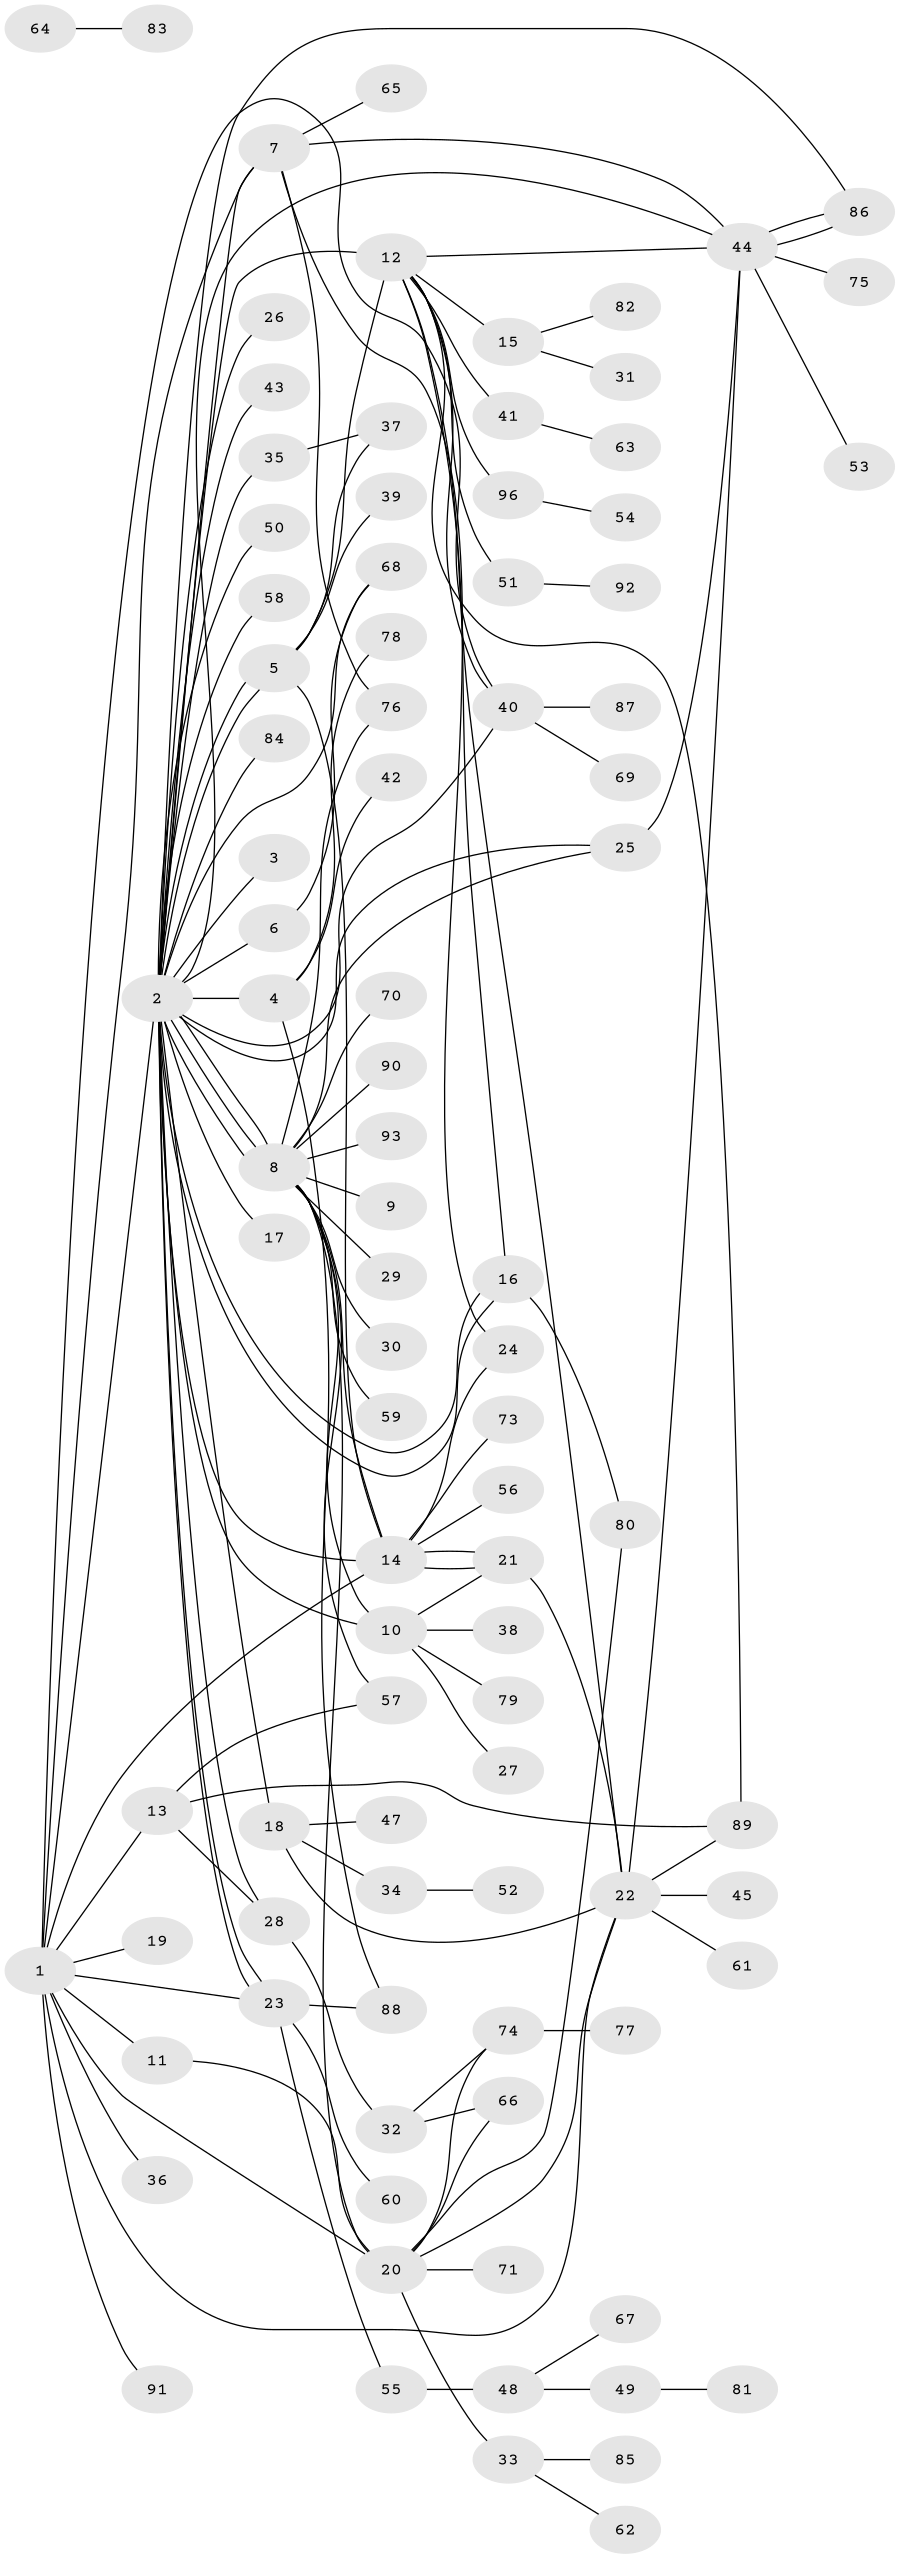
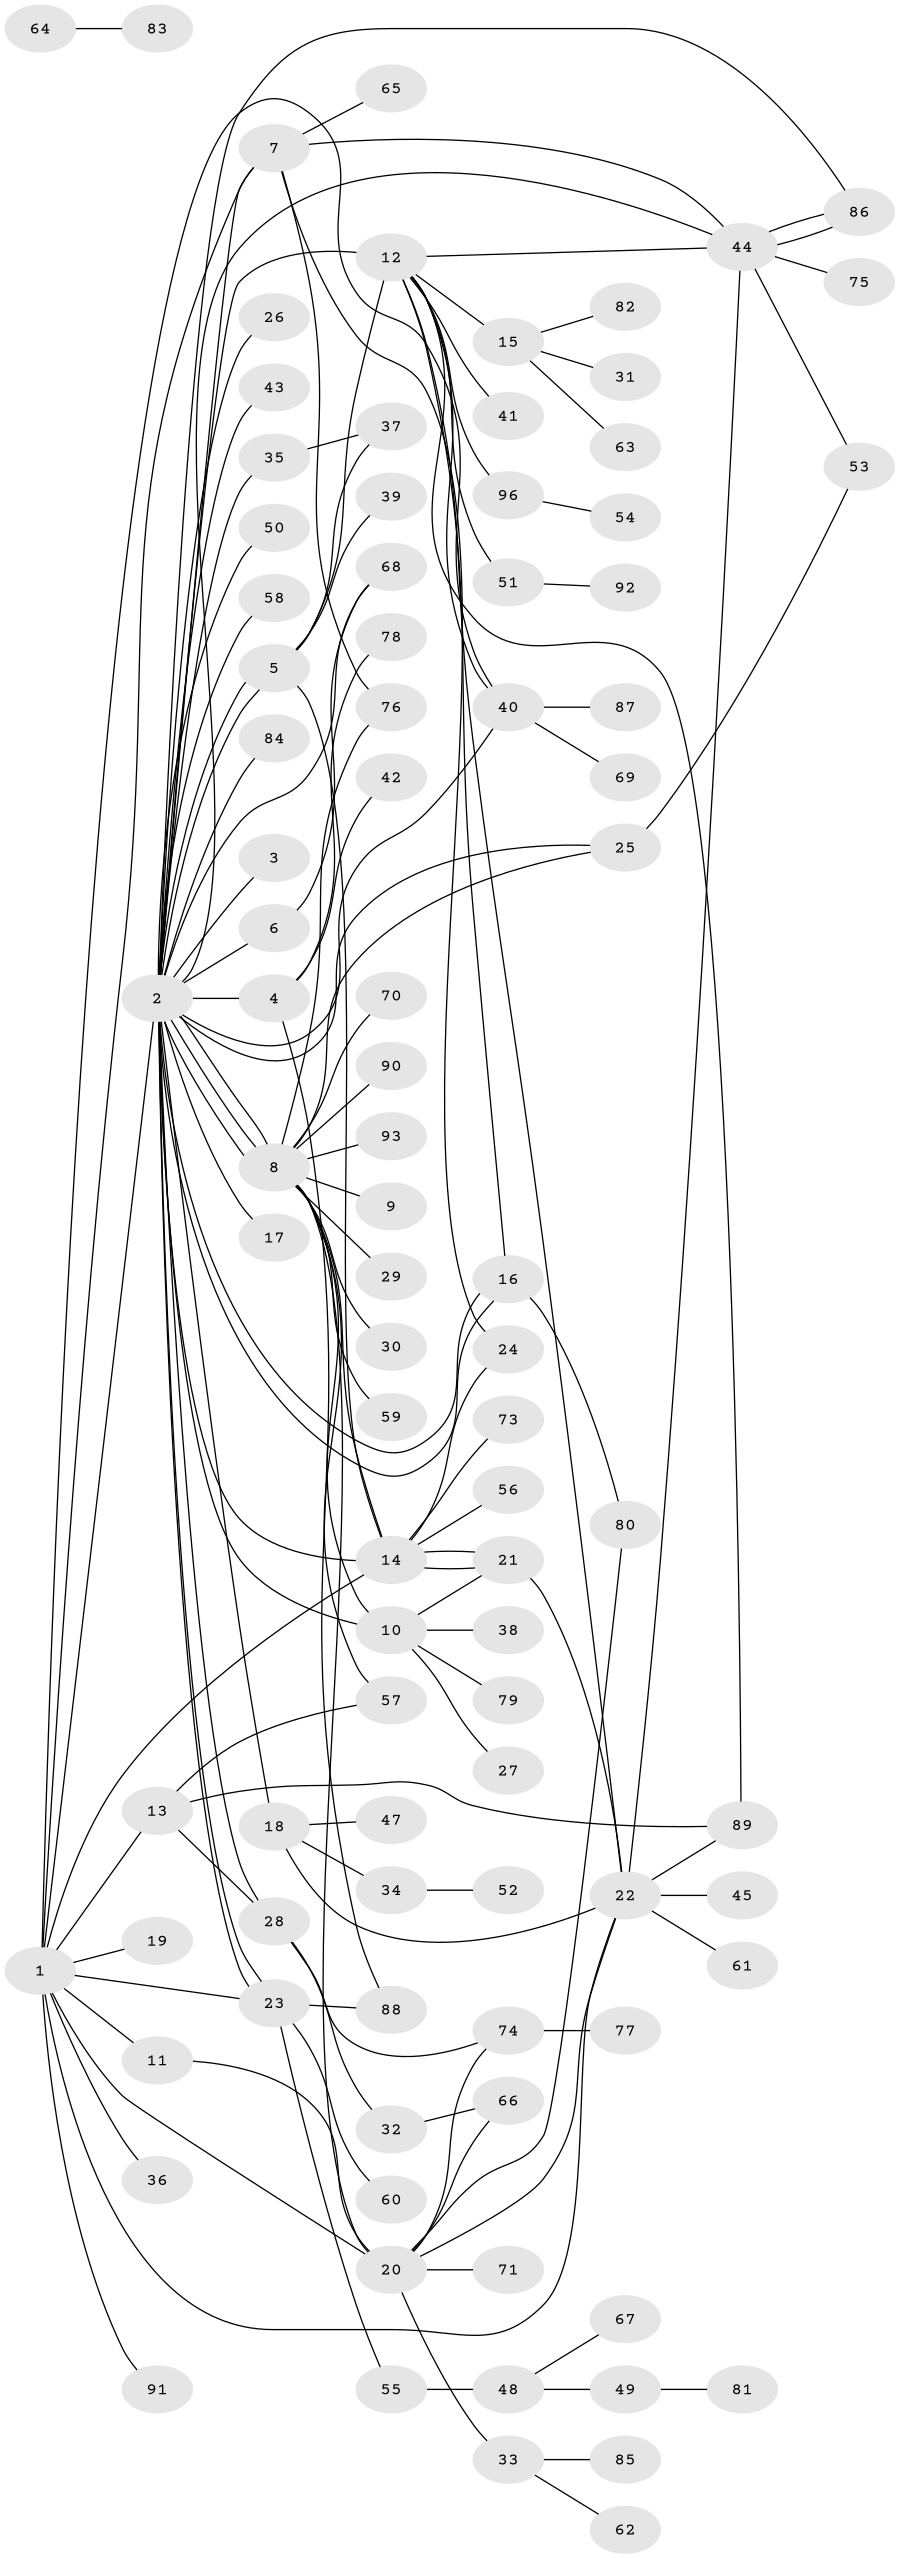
edge "41" -- "63": now "15" -- "63"
edge "44" -- "25": now "53" -- "25"
edge "74" -- "32": now "74" -- "28"
